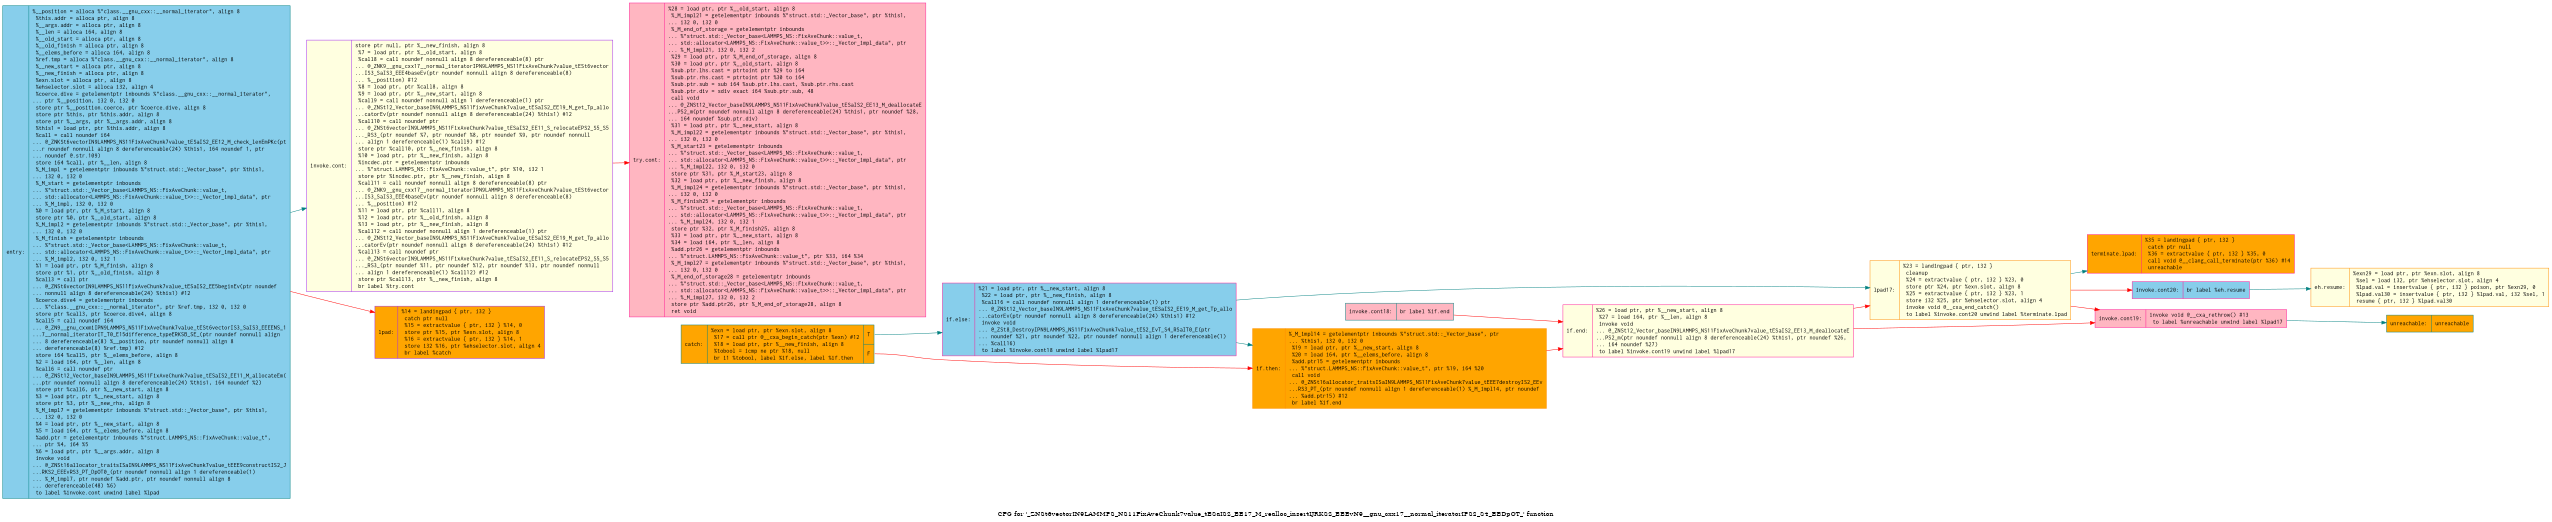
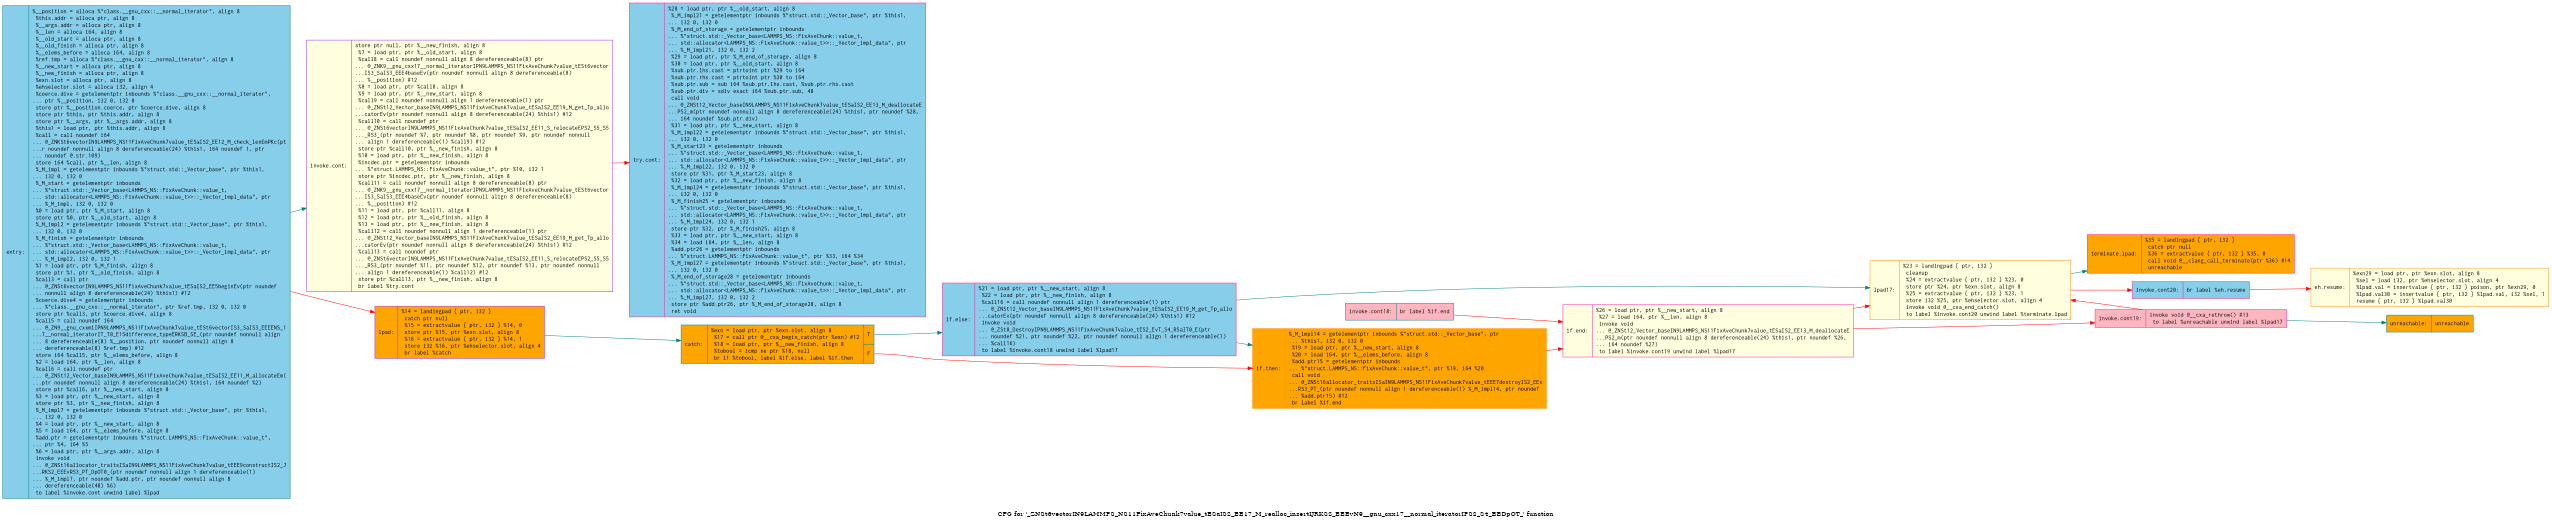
node "try.cont:": fillcolor lightpink -> skyblue
edge "invoke.cont20:" -> "eh.resume:": color teal -> red
edge "lpad17:" -> "invoke.cont19:": reversed
edge "lpad:" -> "catch:": added
node "entry:": text "store ptr %3, ptr %__new_rhs, align 8" -> "store ptr %3, ptr %__new_finish, align 8"
